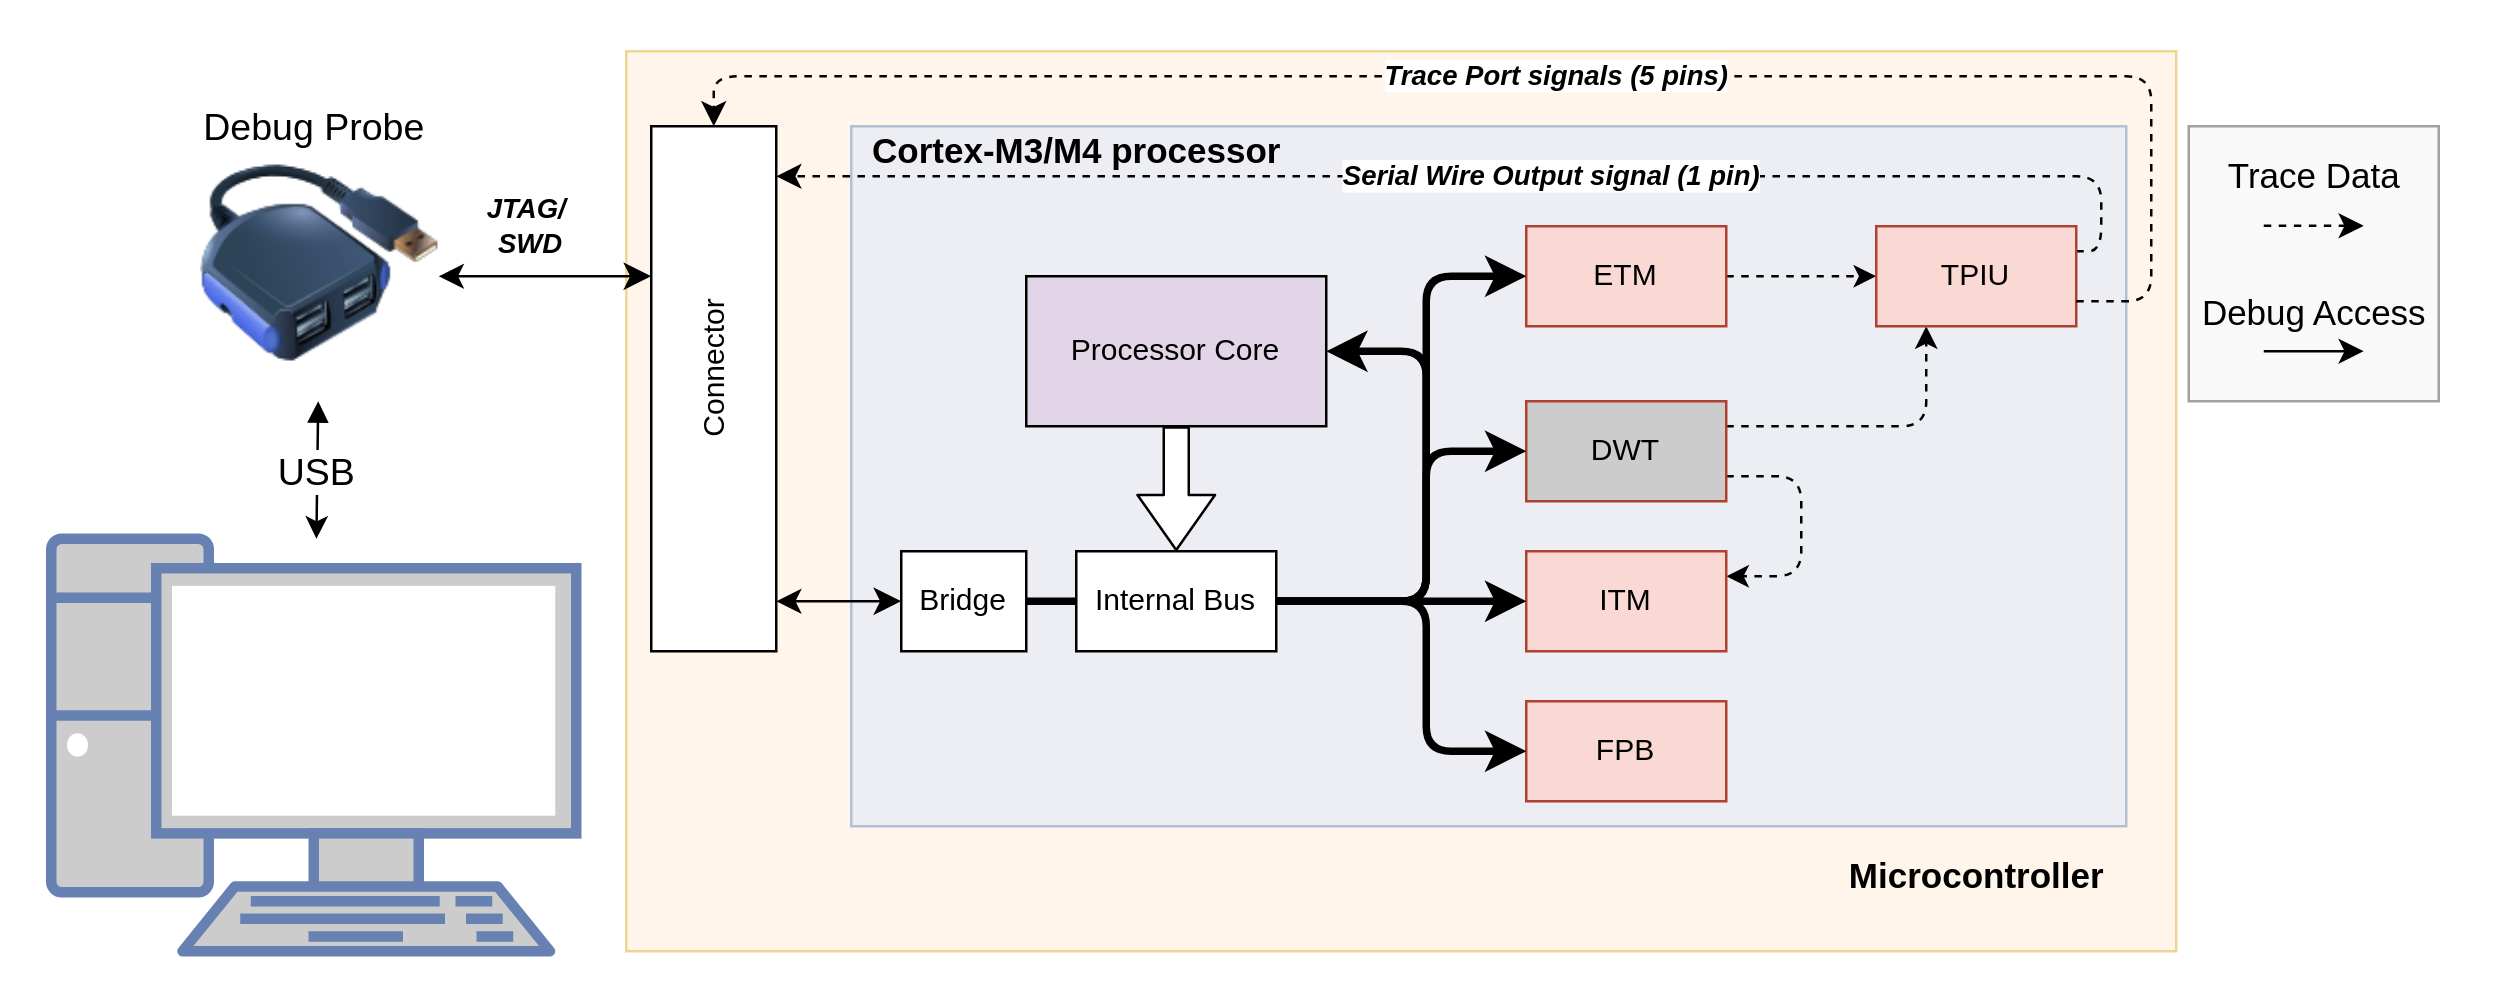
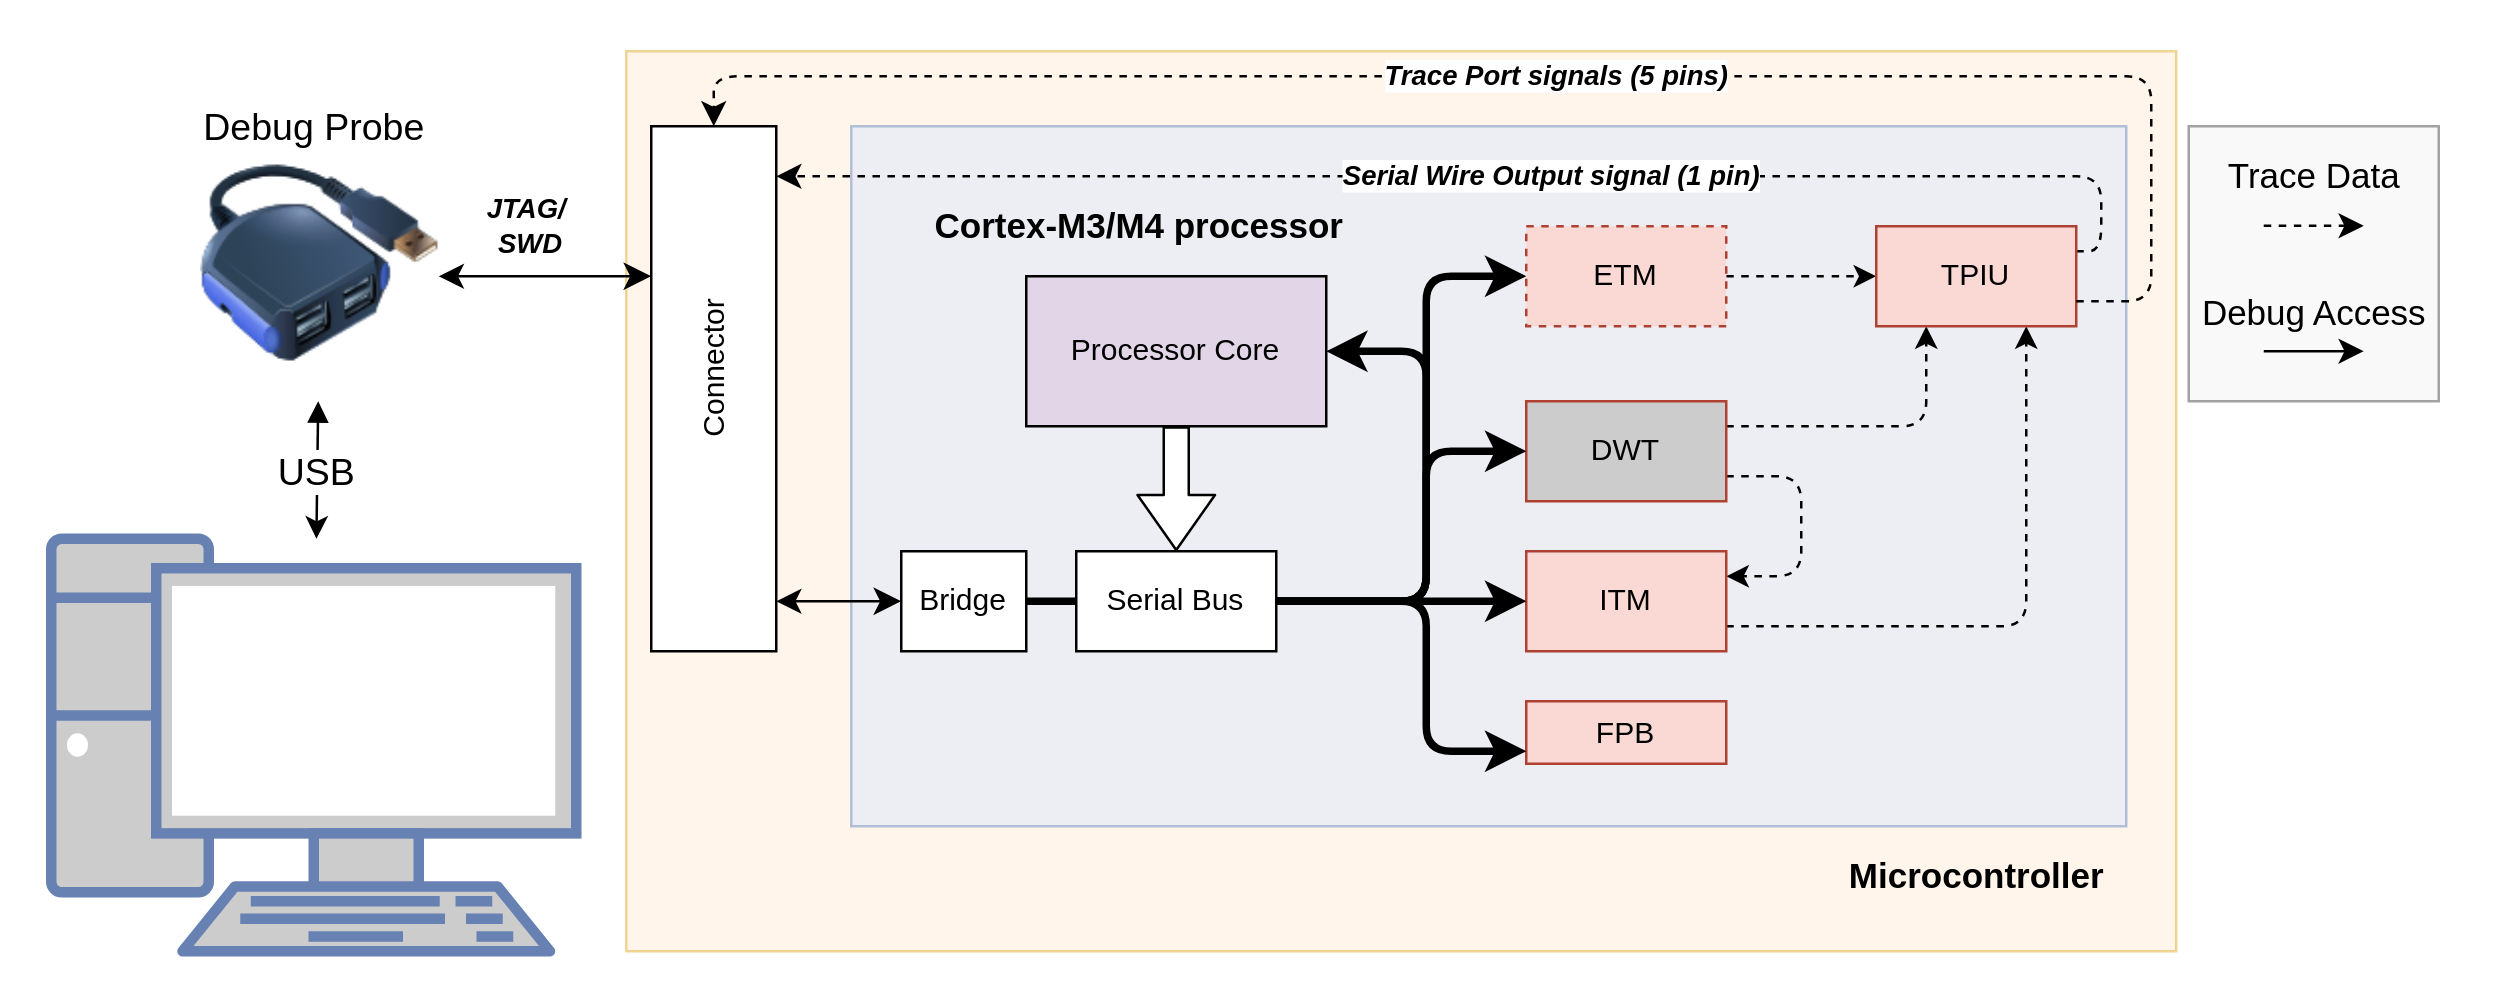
node "Cortex-M3/M4 processor": moved (1076, 151) -> (1139, 226)
node "ETM": style solid -> dashed
node "Internal Bus": label "Internal Bus" -> "Serial Bus"
edge "ITM" -> "TPIU": added
node "FPB": size 200x100 -> 200x63
